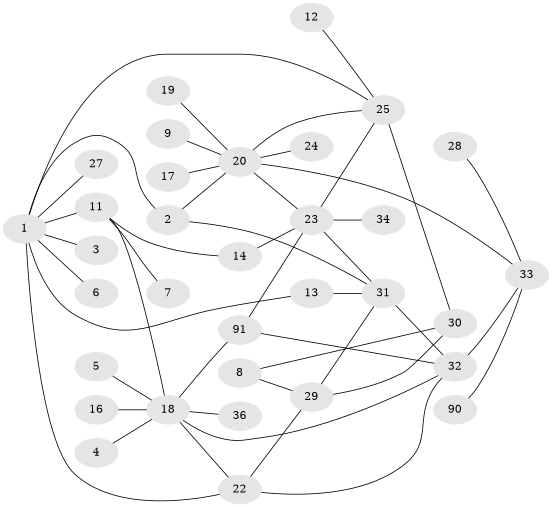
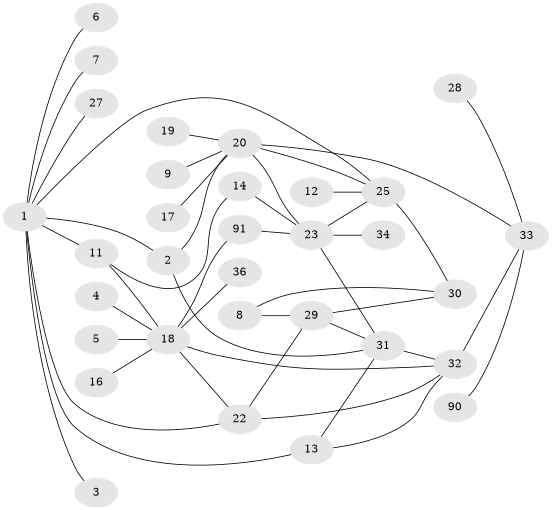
node "24": removed
edge "11" -- "7": now "1" -- "7"
edge "91" -- "32": now "13" -- "32"
